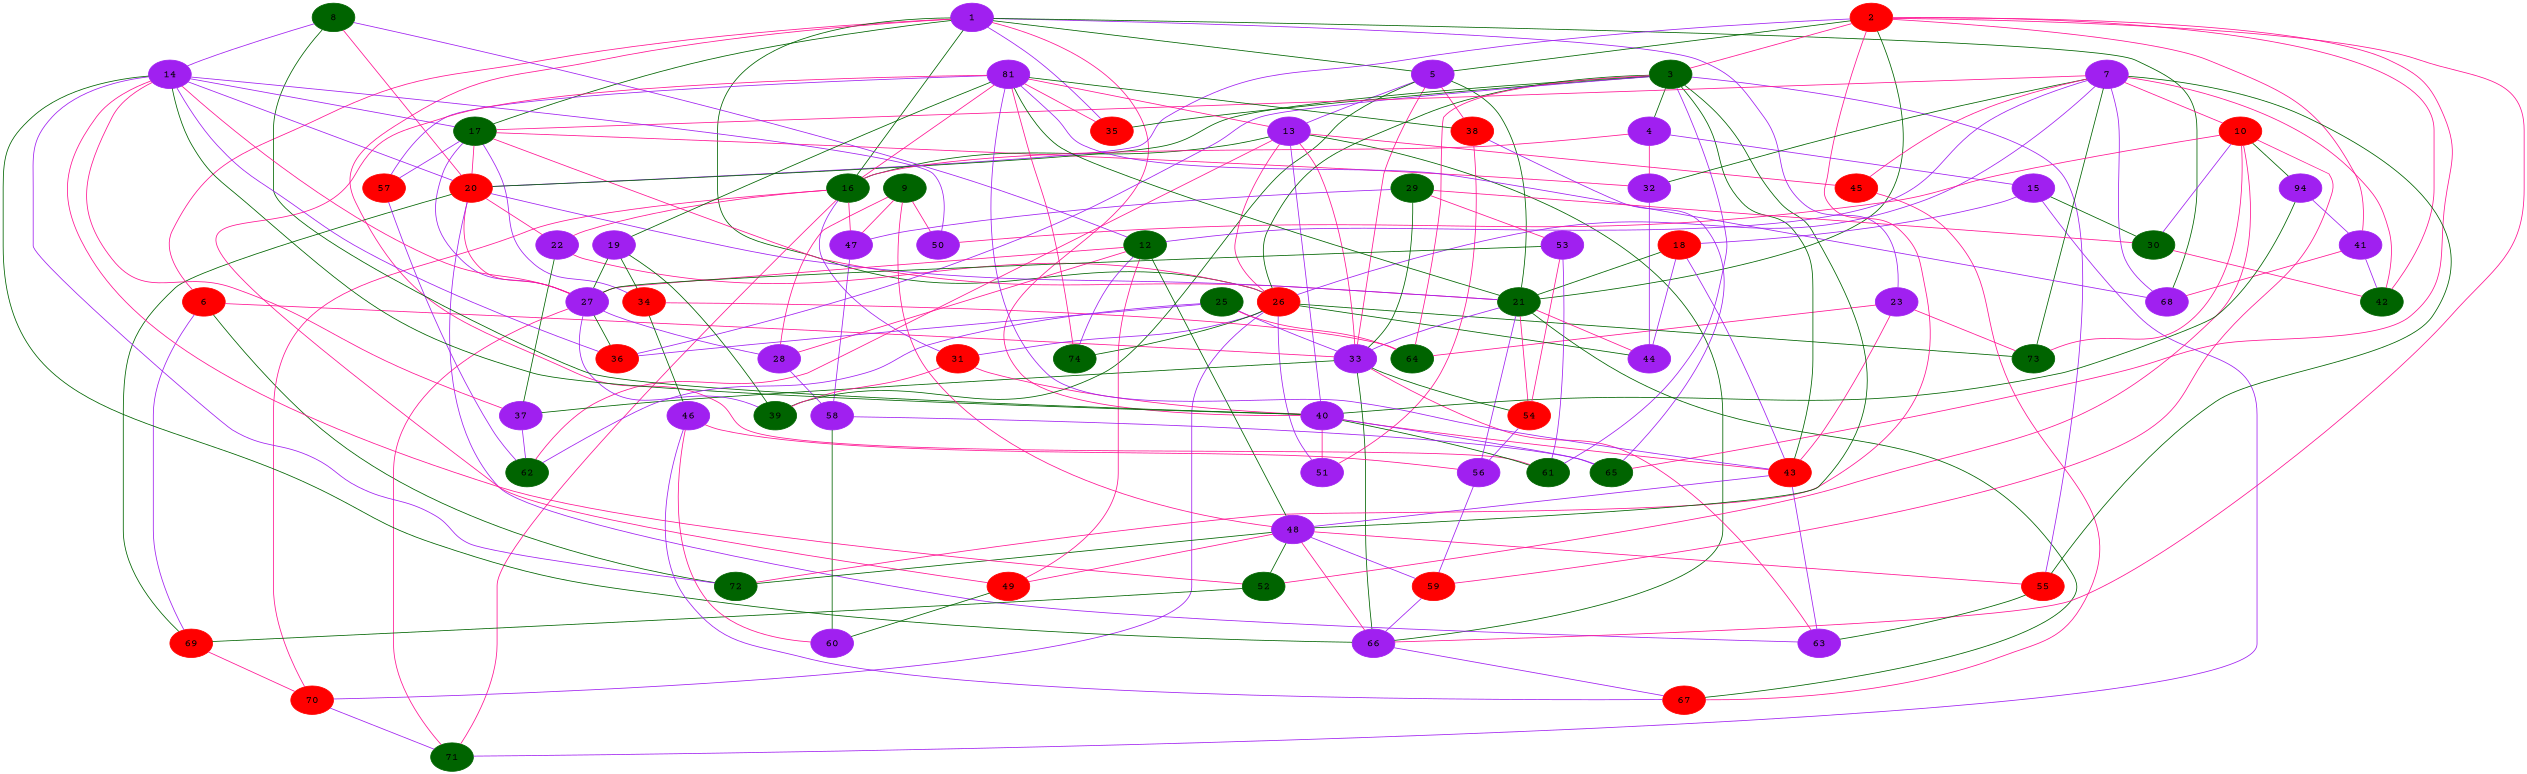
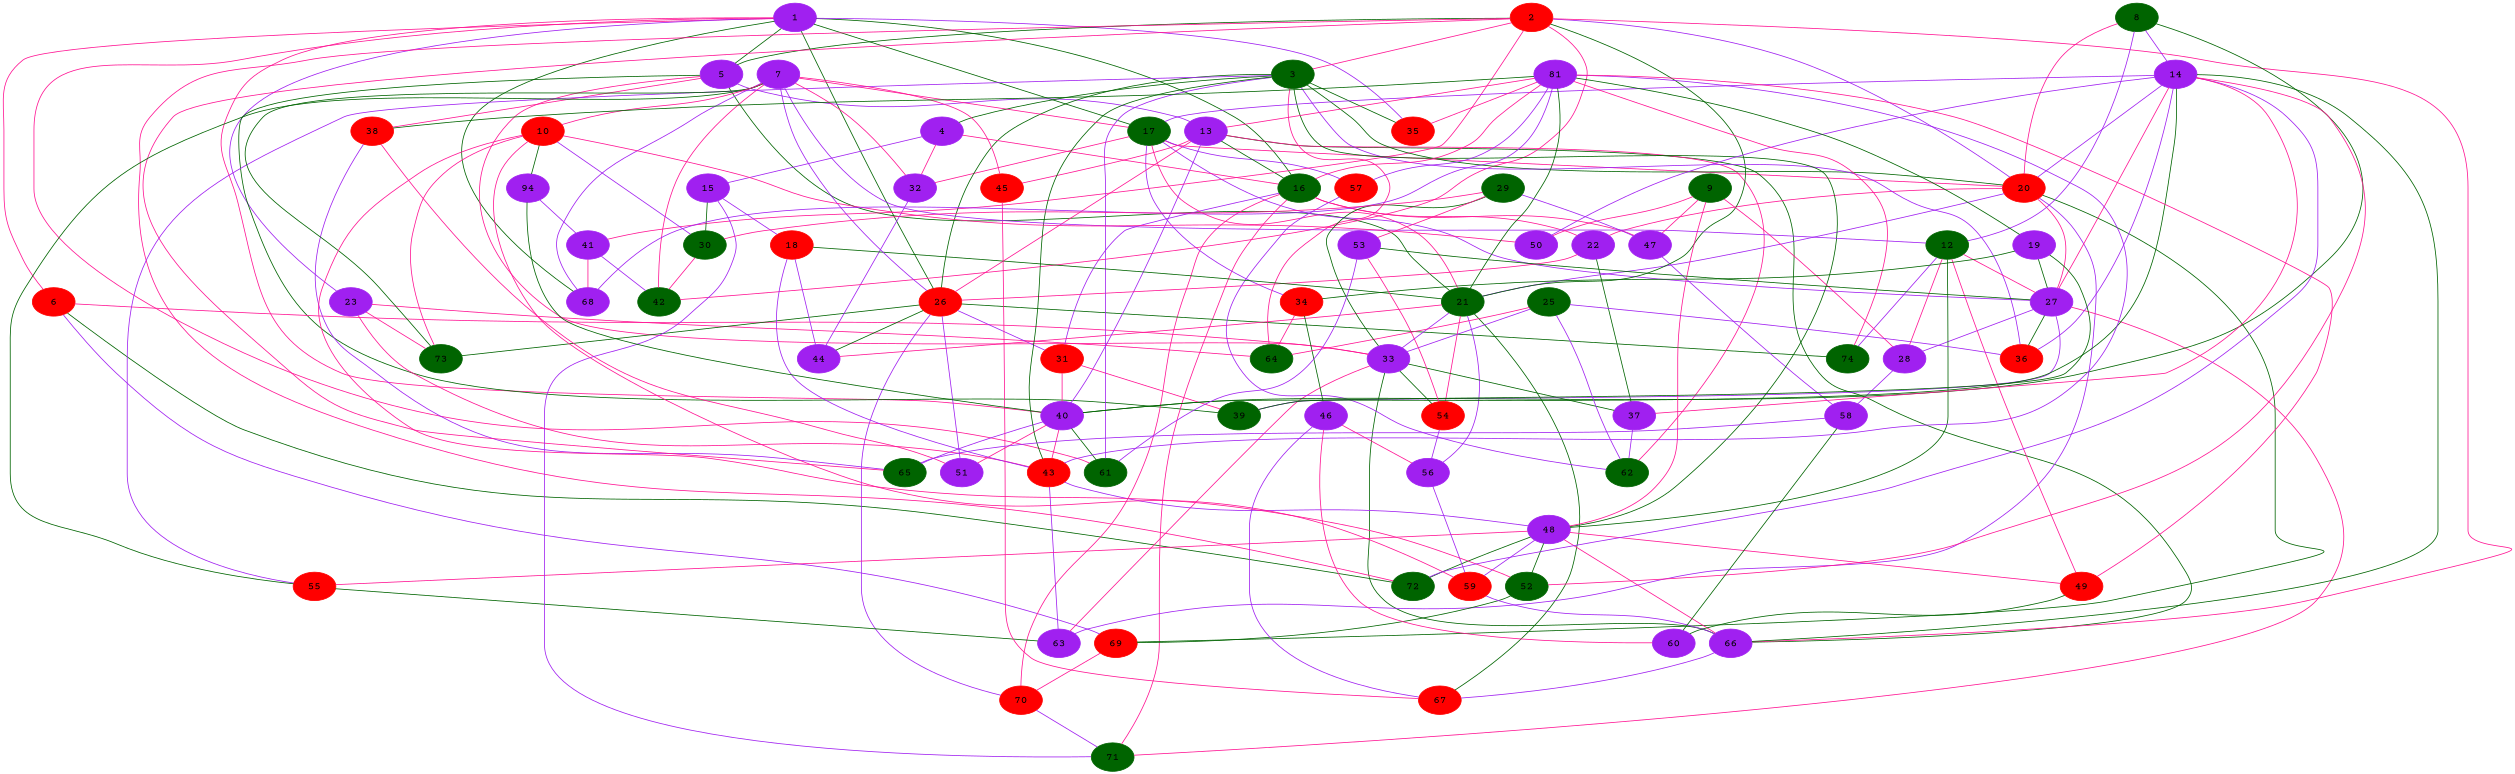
edge "7" -- "32": color darkgreen -> deeppink
edge "13" -- "33": removed
